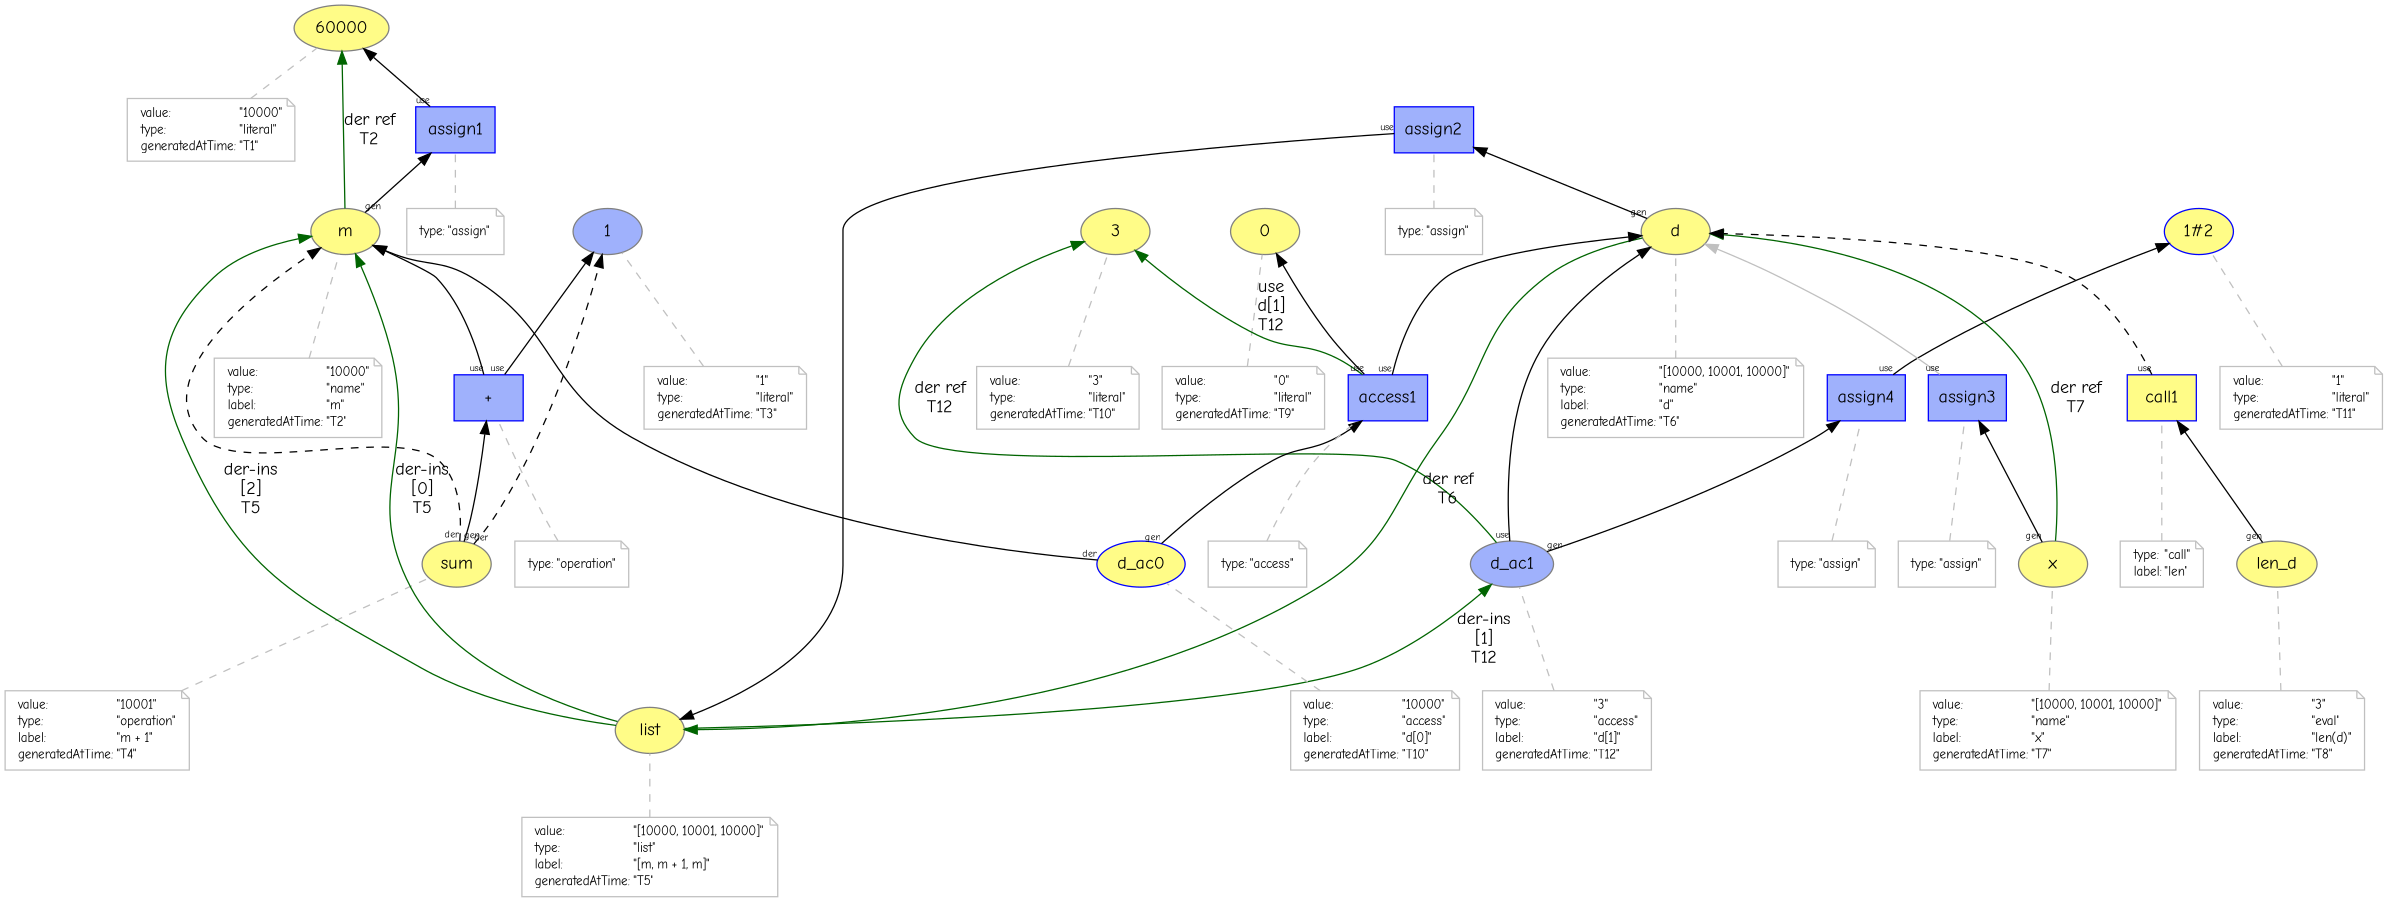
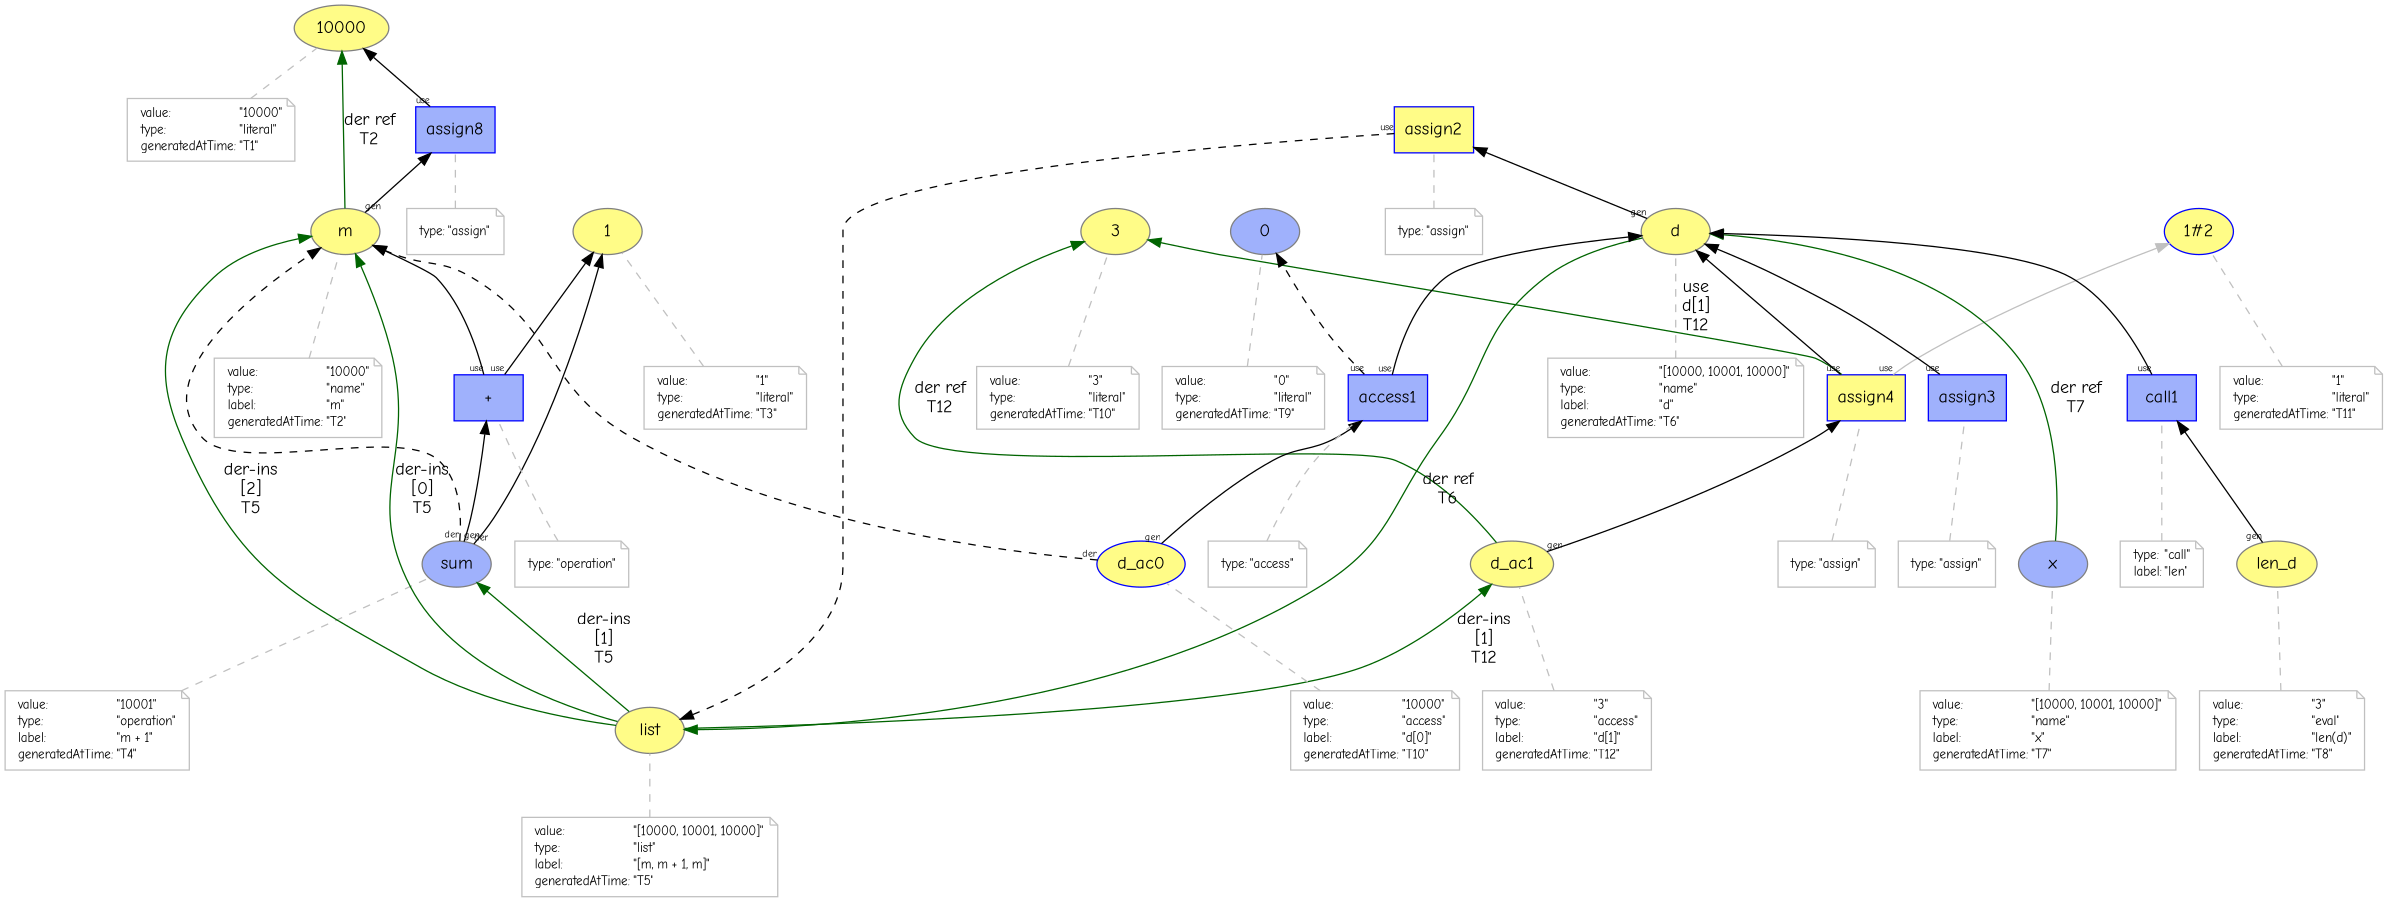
node "60000": label "60000" -> "10000"
node "assign1": label "assign1" -> "assign8"
node "assign2": fillcolor #9fb1fc -> #fffc87
edge "assign2" -> "list": style solid -> dashed
node "1": fillcolor #9fb1fc -> #fffc87
node "0": fillcolor #fffc87 -> #9fb1fc
edge "call1" -> "d": style dashed -> solid
edge "assign3" -> "d": color gray -> black
edge "assign4" -> "1#2": color black -> gray
edge "access1" -> "0": style solid -> dashed
edge "access1" -> "3": now "assign4" -> "3"
edge "d_ac1" -> "d": now "assign4" -> "d"
node "assign4": fillcolor #9fb1fc -> #fffc87
node "call1": fillcolor #fffc87 -> #9fb1fc
edge "sum" -> "1": style dashed -> solid
edge "d_ac0" -> "m": style solid -> dashed
edge "x" -> "assign3": removed
node "sum": fillcolor #fffc87 -> #9fb1fc
node "d_ac1": fillcolor #9fb1fc -> #fffc87
node "x": fillcolor #fffc87 -> #9fb1fc
edge "list" -> "sum": added, label "der-ins [1] T5"
